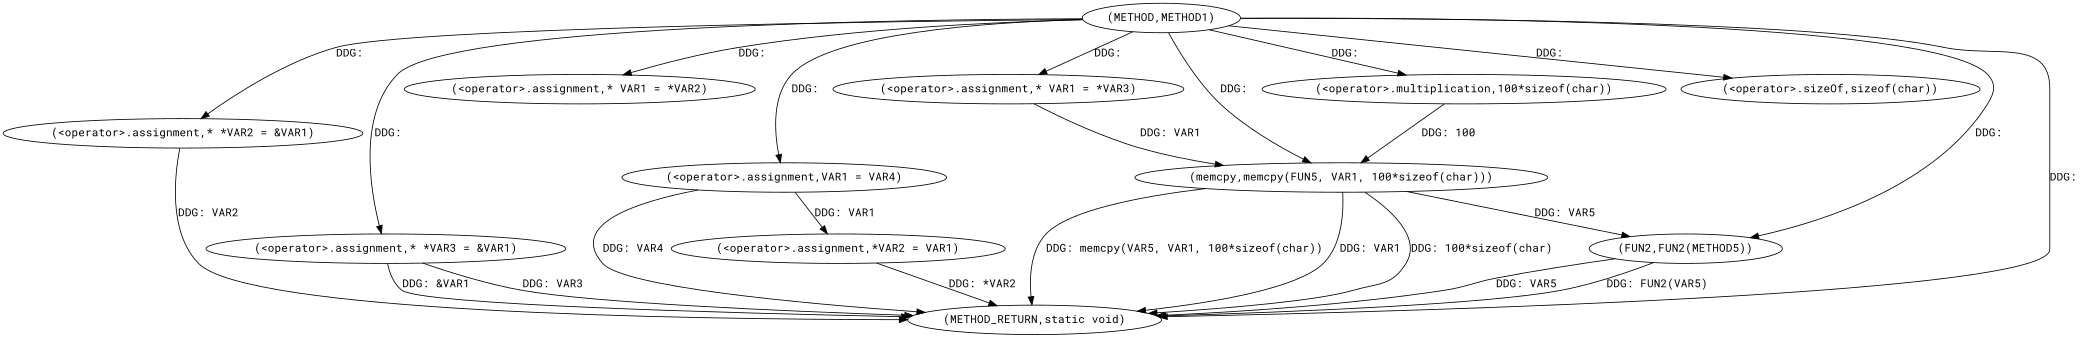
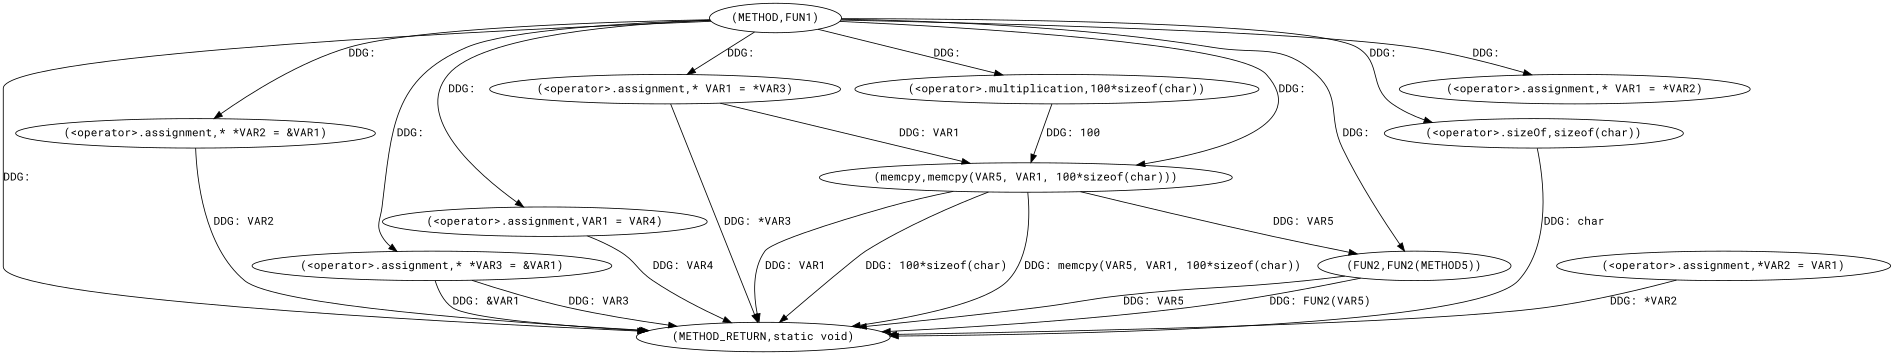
node "(METHOD,METHOD1)": label "(METHOD,METHOD1)" -> "(METHOD,FUN1)"
node "(memcpy,memcpy(FUN5, VAR1, 100*sizeof(char)))": label "(memcpy,memcpy(FUN5, VAR1, 100*sizeof(char)))" -> "(memcpy,memcpy(VAR5, VAR1, 100*sizeof(char)))"
edge "(<operator>.assignment,* VAR1 = *VAR3)" -> "(METHOD_RETURN,static void)": added, label "DDG: *VAR3"
edge "(<operator>.assignment,VAR1 = VAR4)" -> "(<operator>.assignment,*VAR2 = VAR1)": removed, label "DDG: VAR1"
edge "(<operator>.sizeOf,sizeof(char))" -> "(METHOD_RETURN,static void)": added, label "DDG: char"
